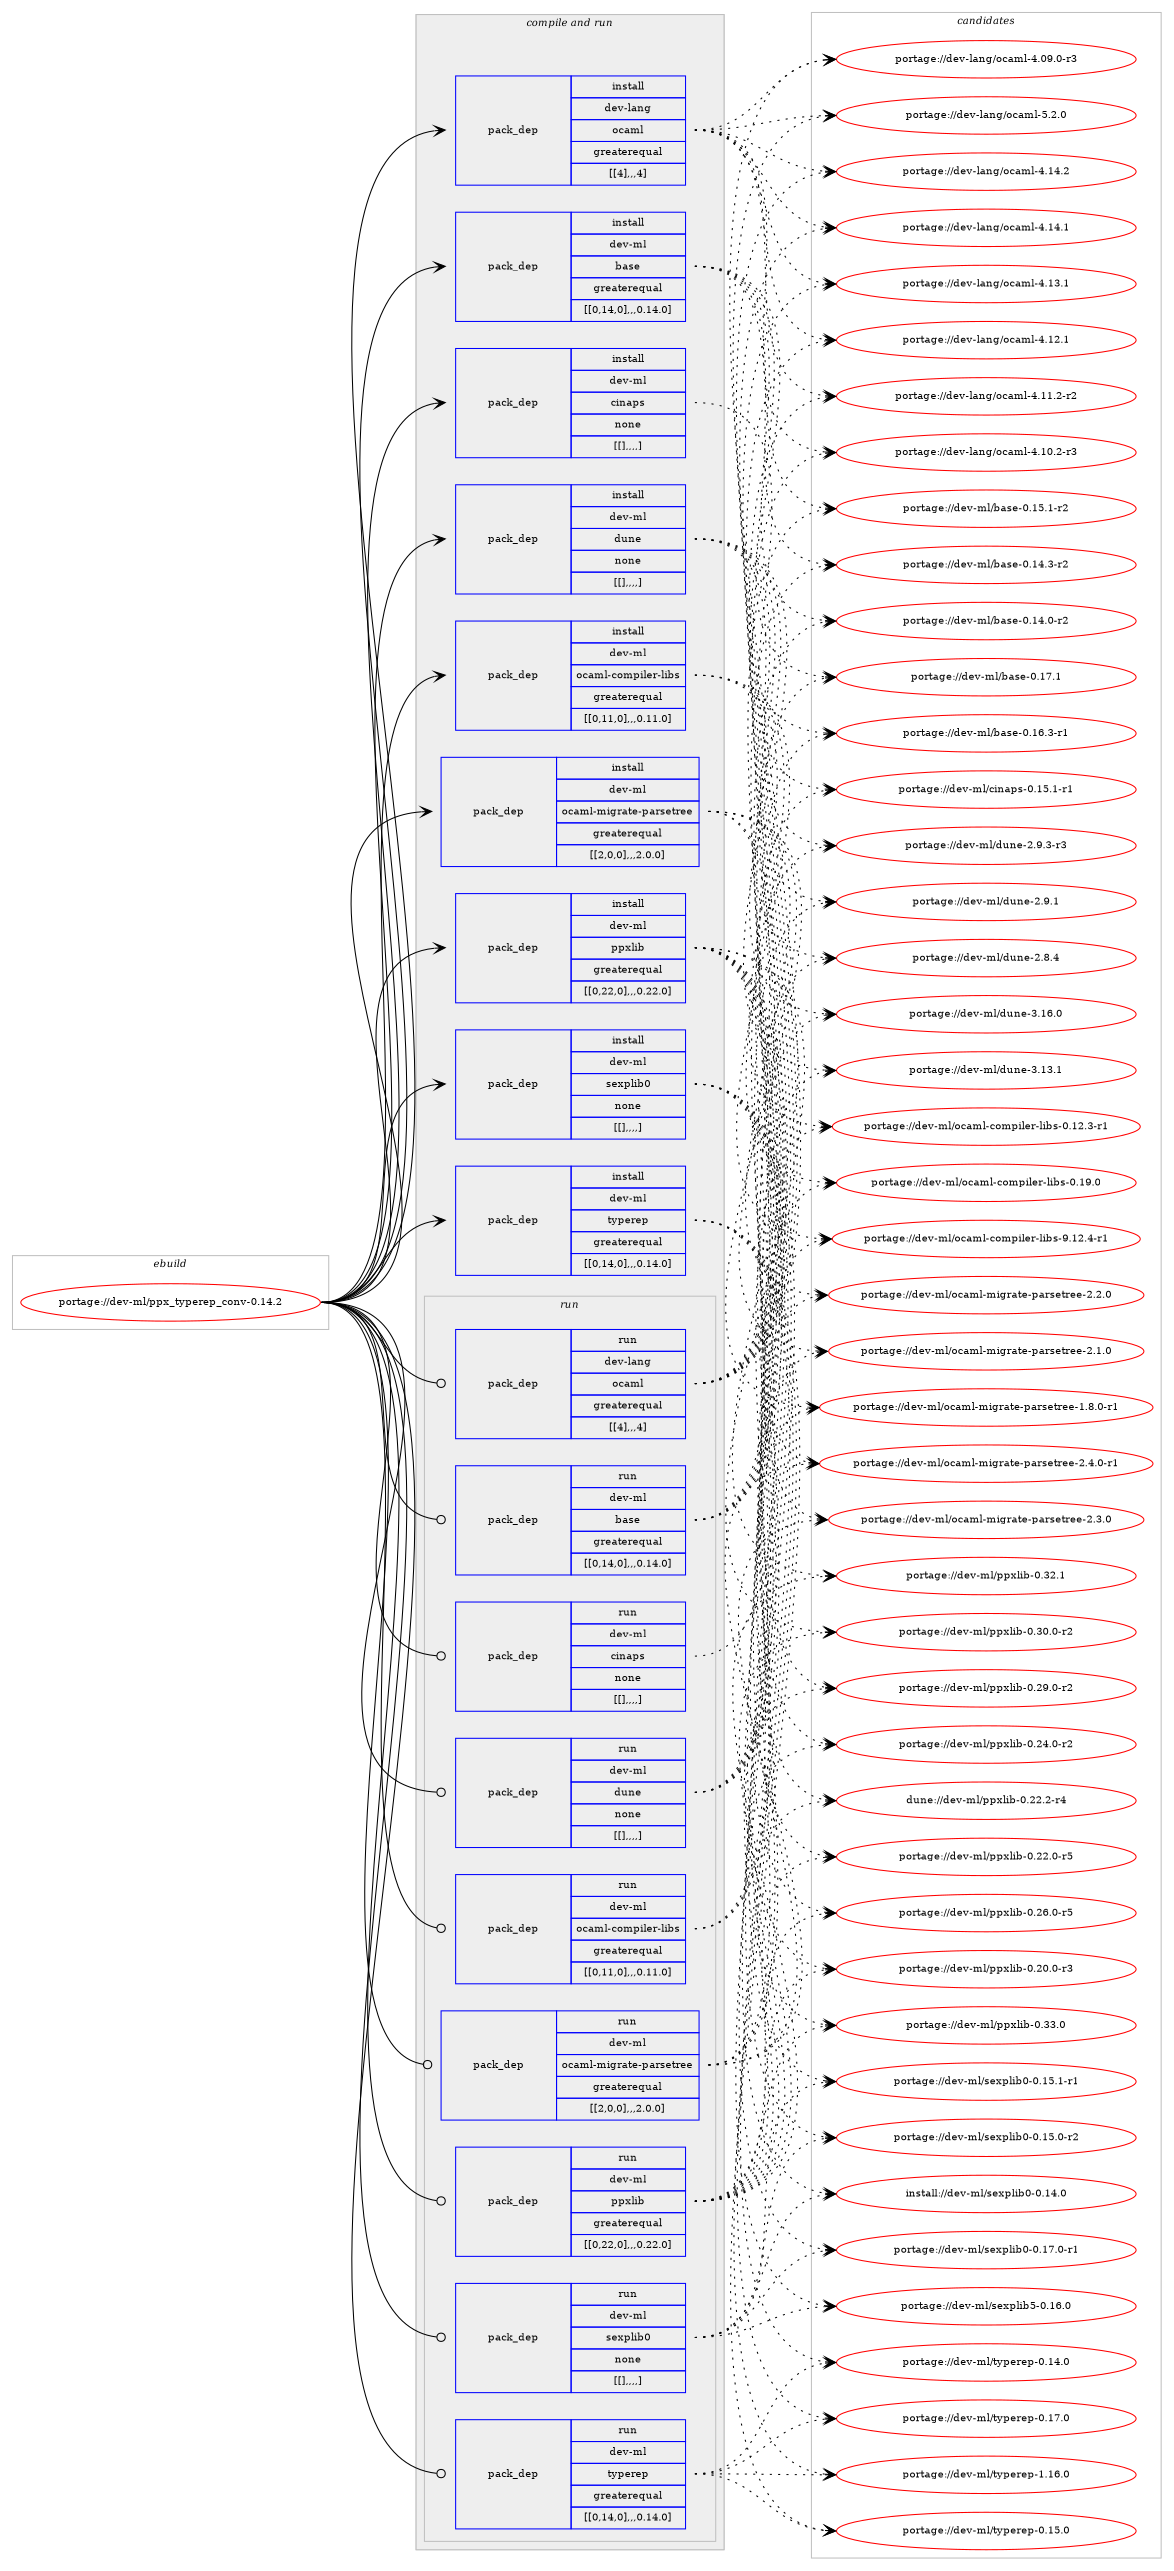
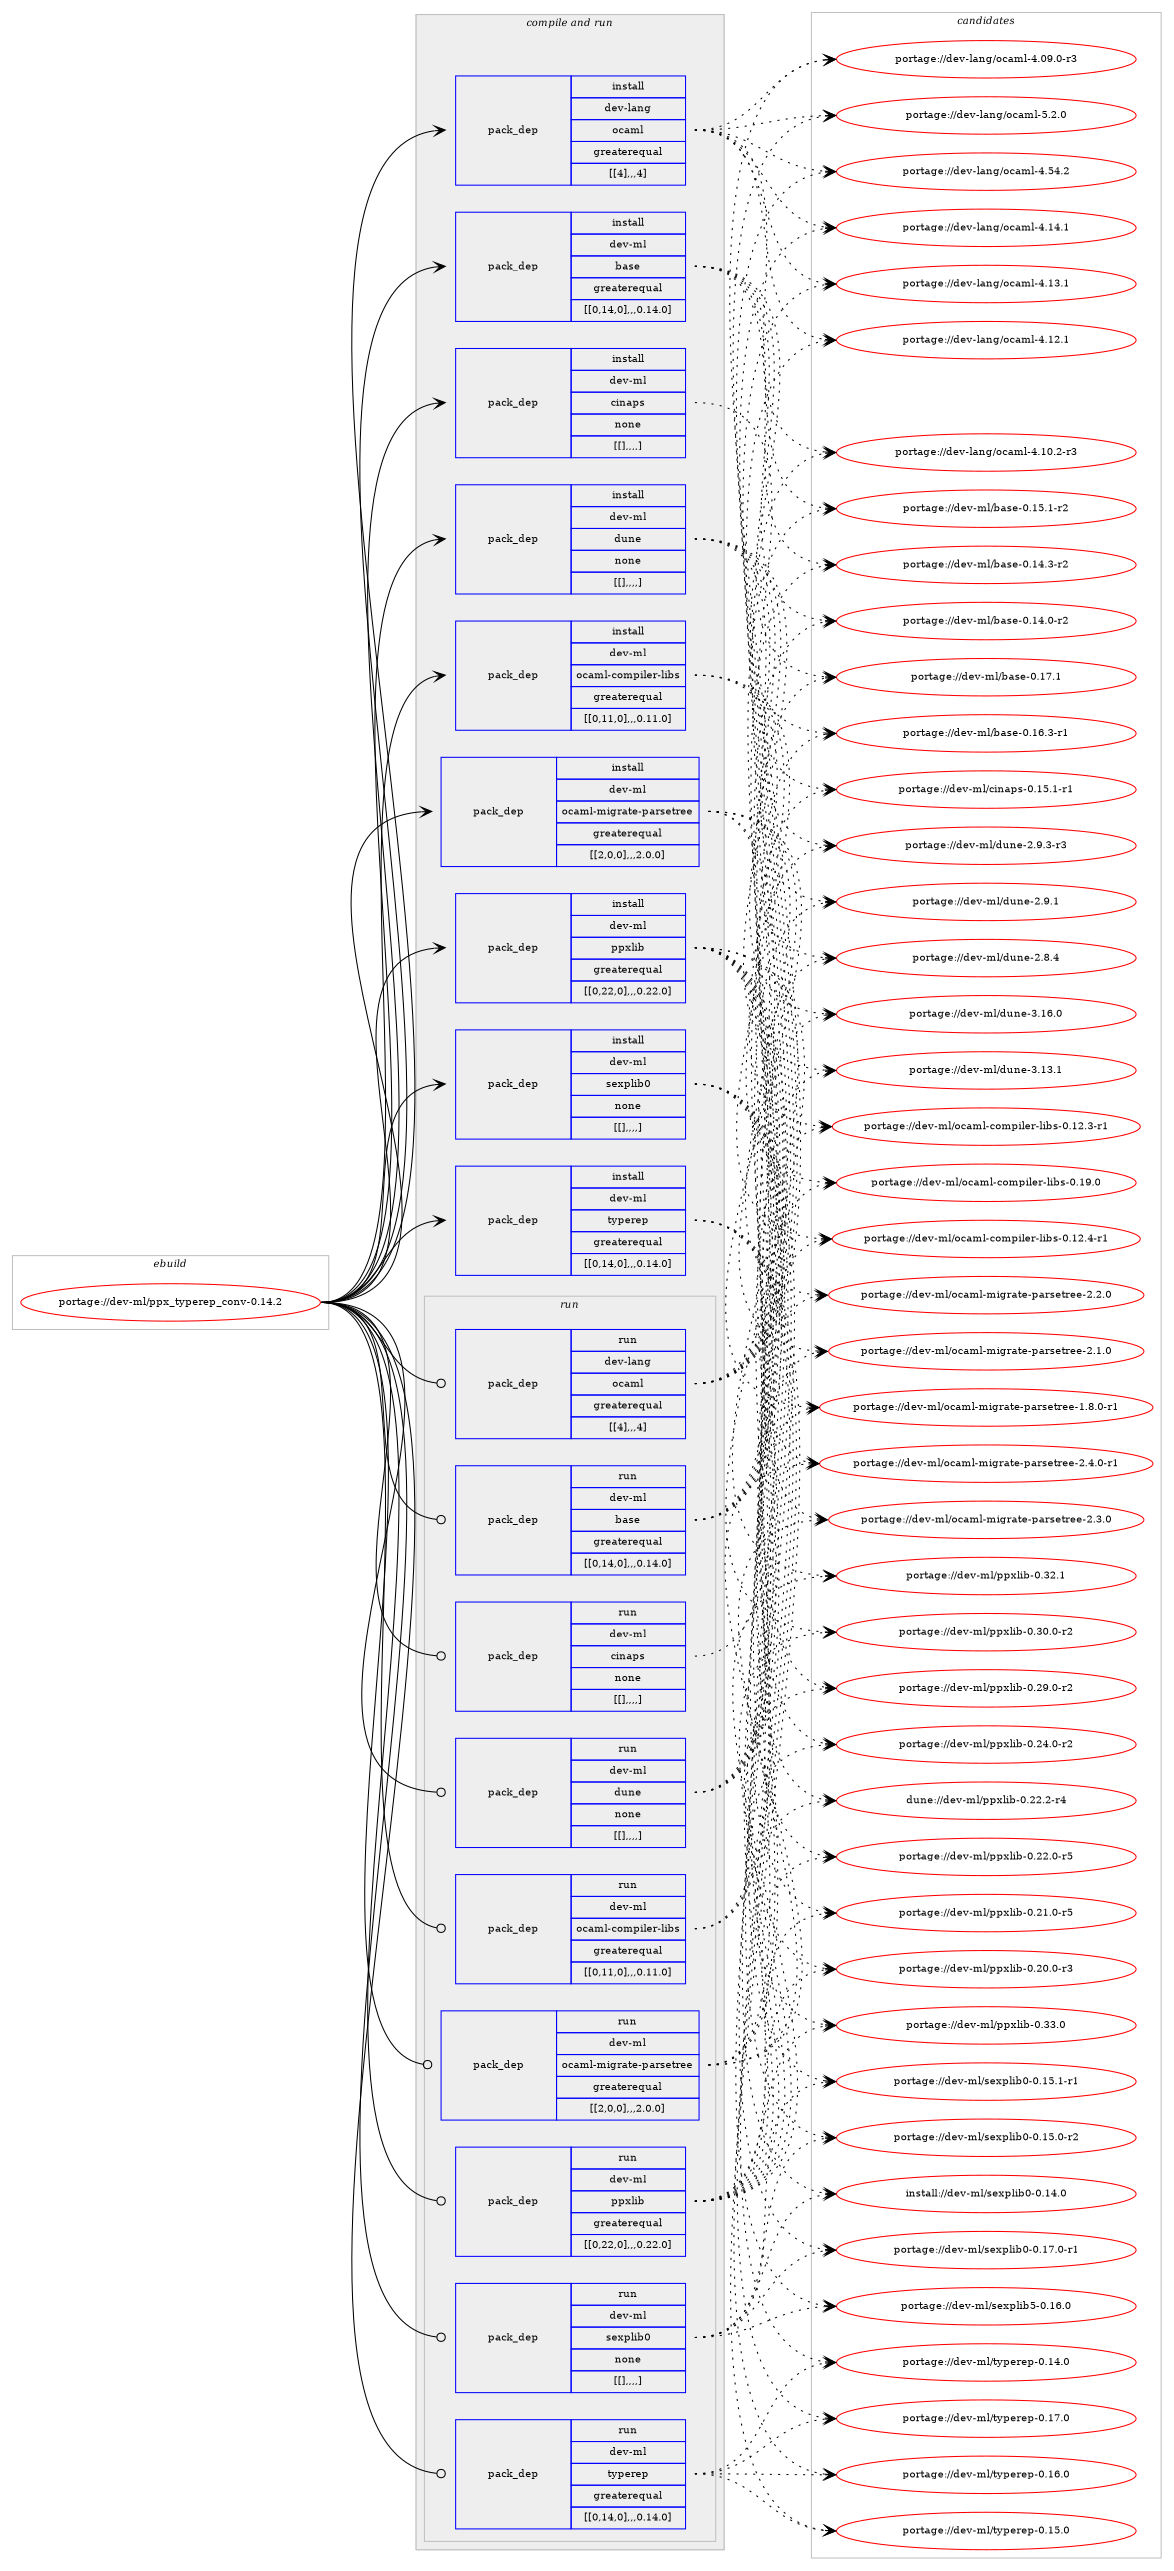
node "portage://dev-lang/ocaml-4.14.2": label "portage://dev-lang/ocaml-4.14.2" -> "portage://dev-lang/ocaml-4.54.2"
node "portage://dev-lang/ocaml-4.11.2-r2": removed
node "portage://dev-ml/ocaml-compiler-libs-9.12.4-r1": label "portage://dev-ml/ocaml-compiler-libs-9.12.4-r1" -> "portage://dev-ml/ocaml-compiler-libs-0.12.4-r1"
node "portage://dev-ml/ppxlib-0.26.0-r5": label "portage://dev-ml/ppxlib-0.26.0-r5" -> "portage://dev-ml/ppxlib-0.21.0-r5"
node "portage://dev-ml/typerep-1.16.0": label "portage://dev-ml/typerep-1.16.0" -> "portage://dev-ml/typerep-0.16.0"
